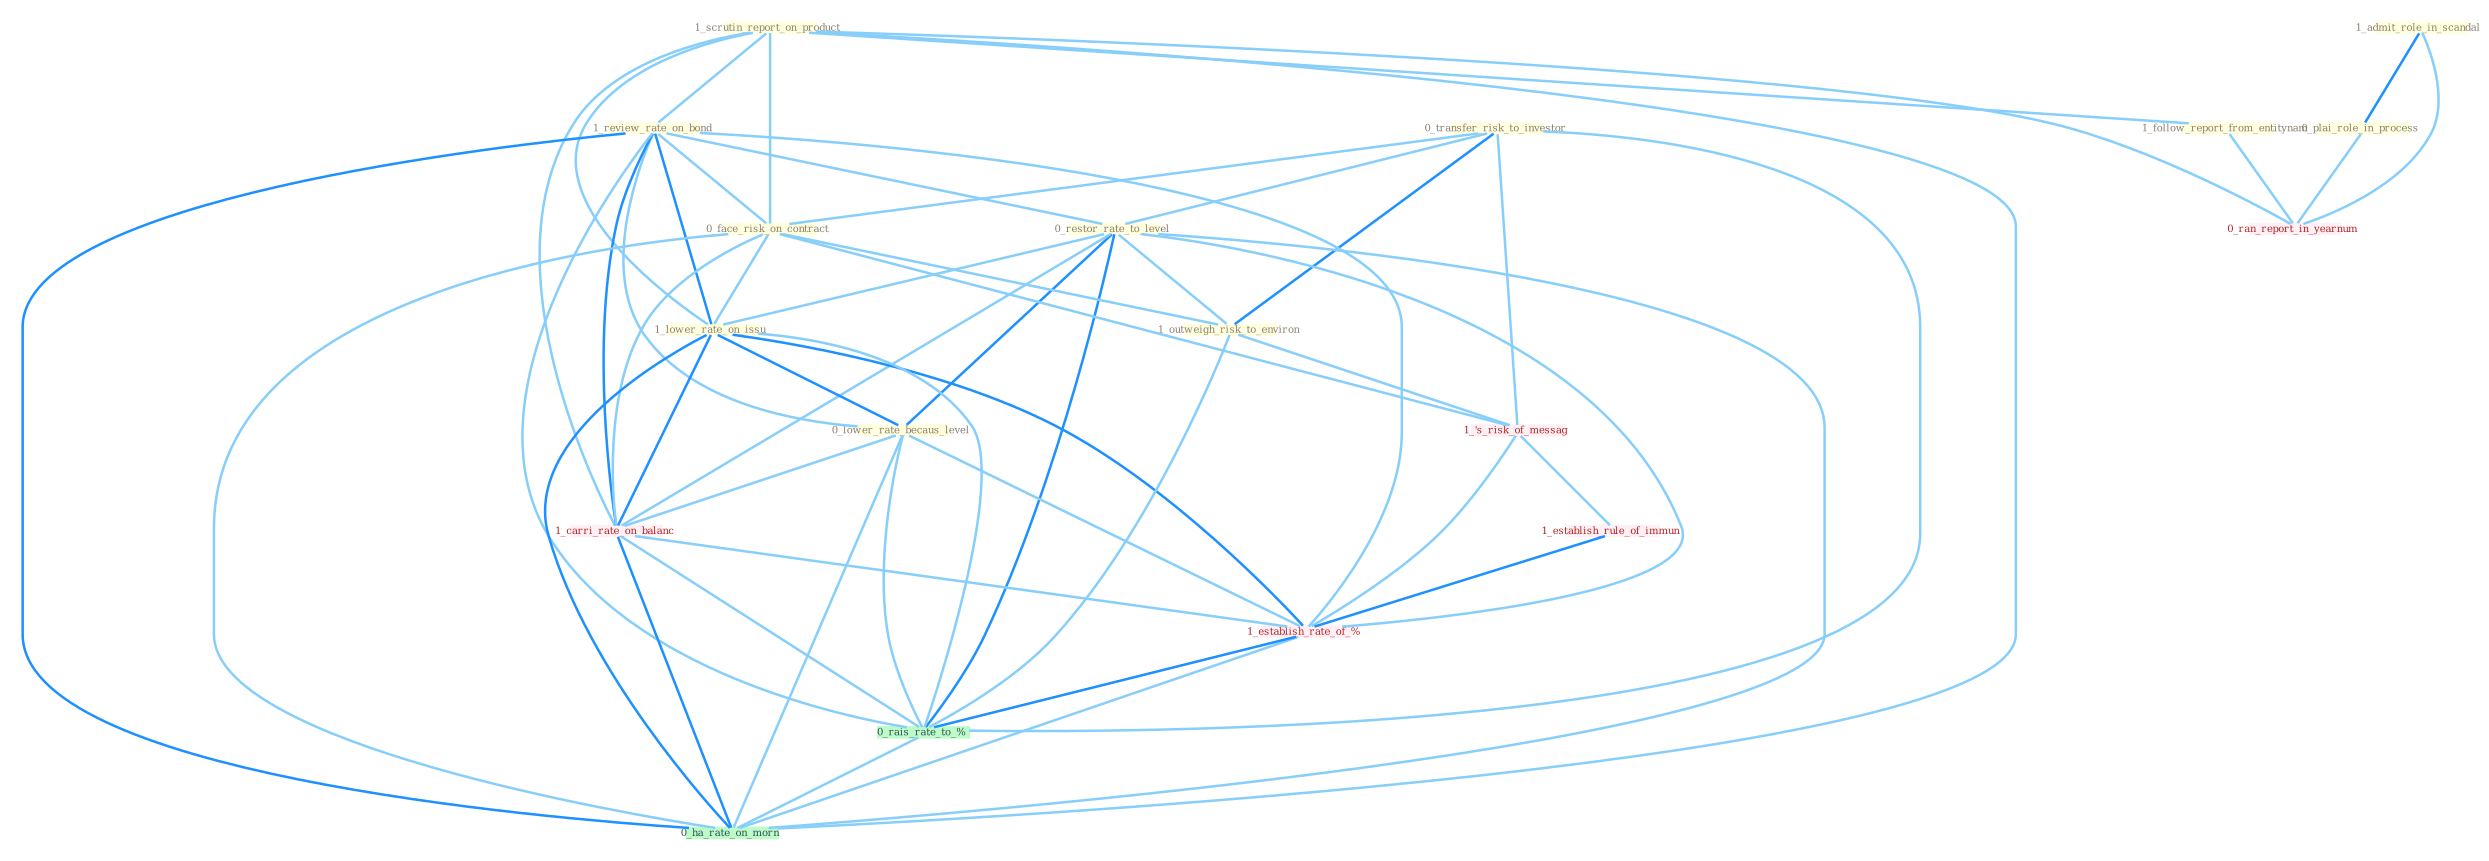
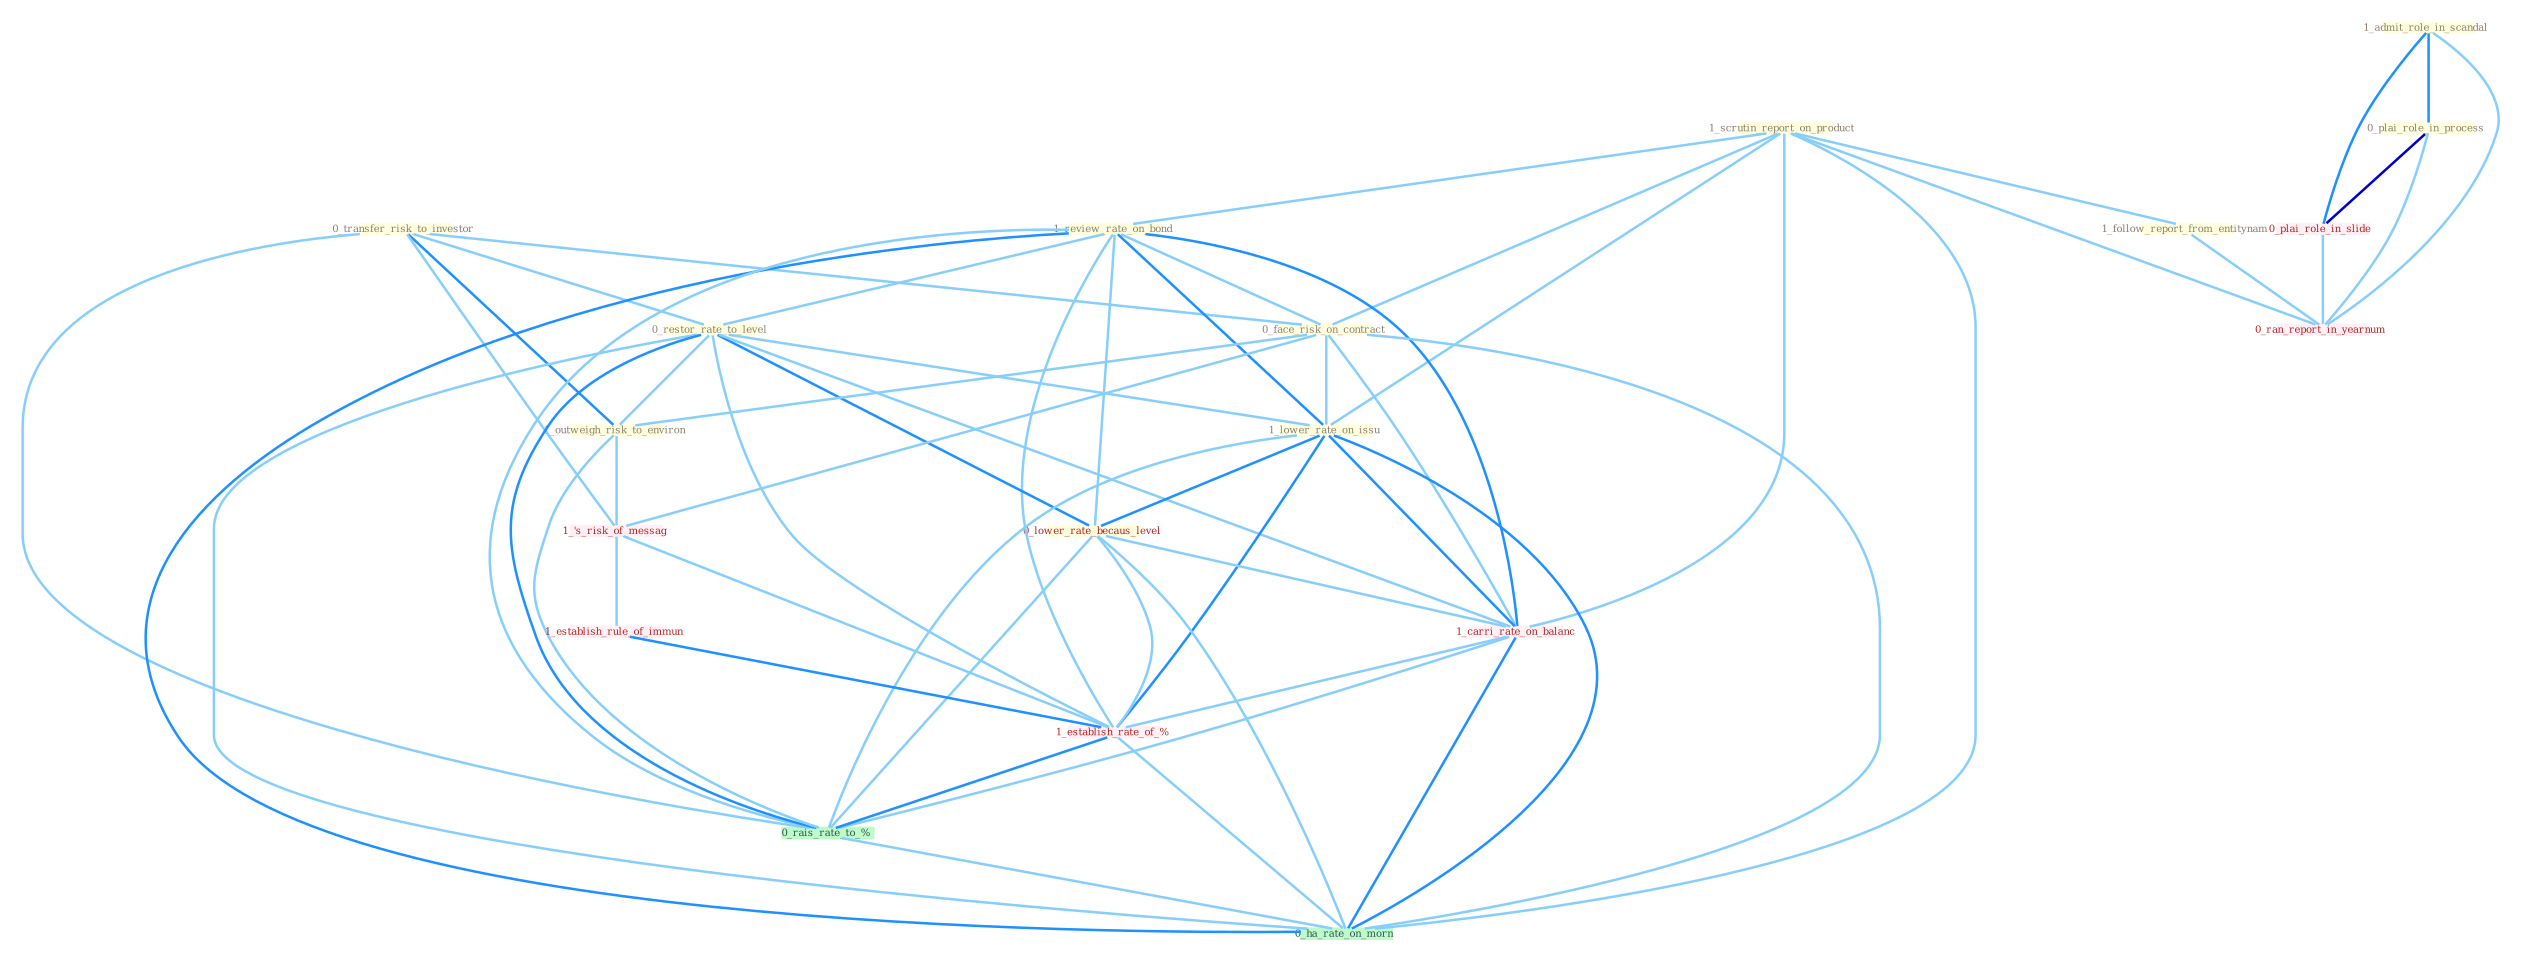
node "0_plai_role_in_slide": added
node "0_lower_rate_becaus_level": fontcolor #8b7d6b -> #b22222
